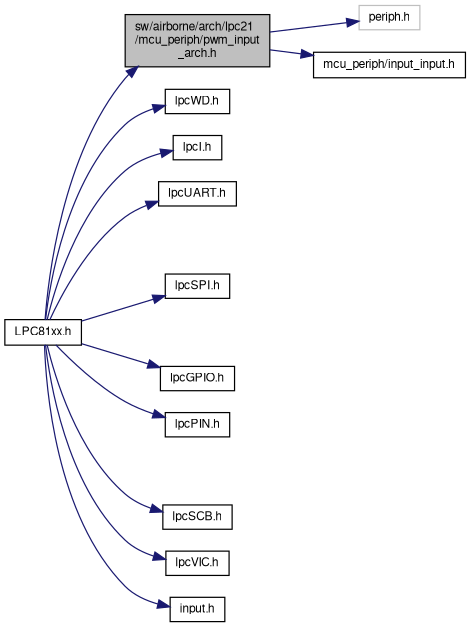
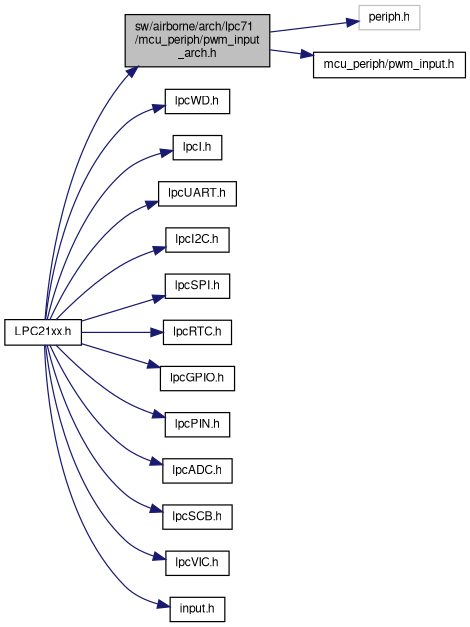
node "sw/airborne/arch/lpc21 /mcu_periph/pwm_input _arch.h": label "sw/airborne/arch/lpc21 /mcu_periph/pwm_input _arch.h" -> "sw/airborne/arch/lpc71 /mcu_periph/pwm_input _arch.h"
node "mcu_periph/input_input.h": label "mcu_periph/input_input.h" -> "mcu_periph/pwm_input.h"
node "lpcI2C.h": added
node "LPC81xx.h": label "LPC81xx.h" -> "LPC21xx.h"
node "lpcRTC.h": added
node "lpcADC.h": added
